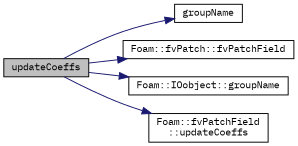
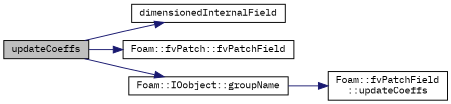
node "groupName": label "groupName" -> "dimensionedInternalField"
edge "updateCoeffs" -> "Foam::fvPatchField ::updateCoeffs": now "Foam::IOobject::groupName" -> "Foam::fvPatchField ::updateCoeffs"
